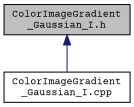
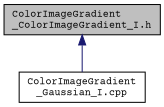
node "ColorImageGradient _Gaussian_I.h": label "ColorImageGradient _Gaussian_I.h" -> "ColorImageGradient _ColorImageGradient_I.h"
